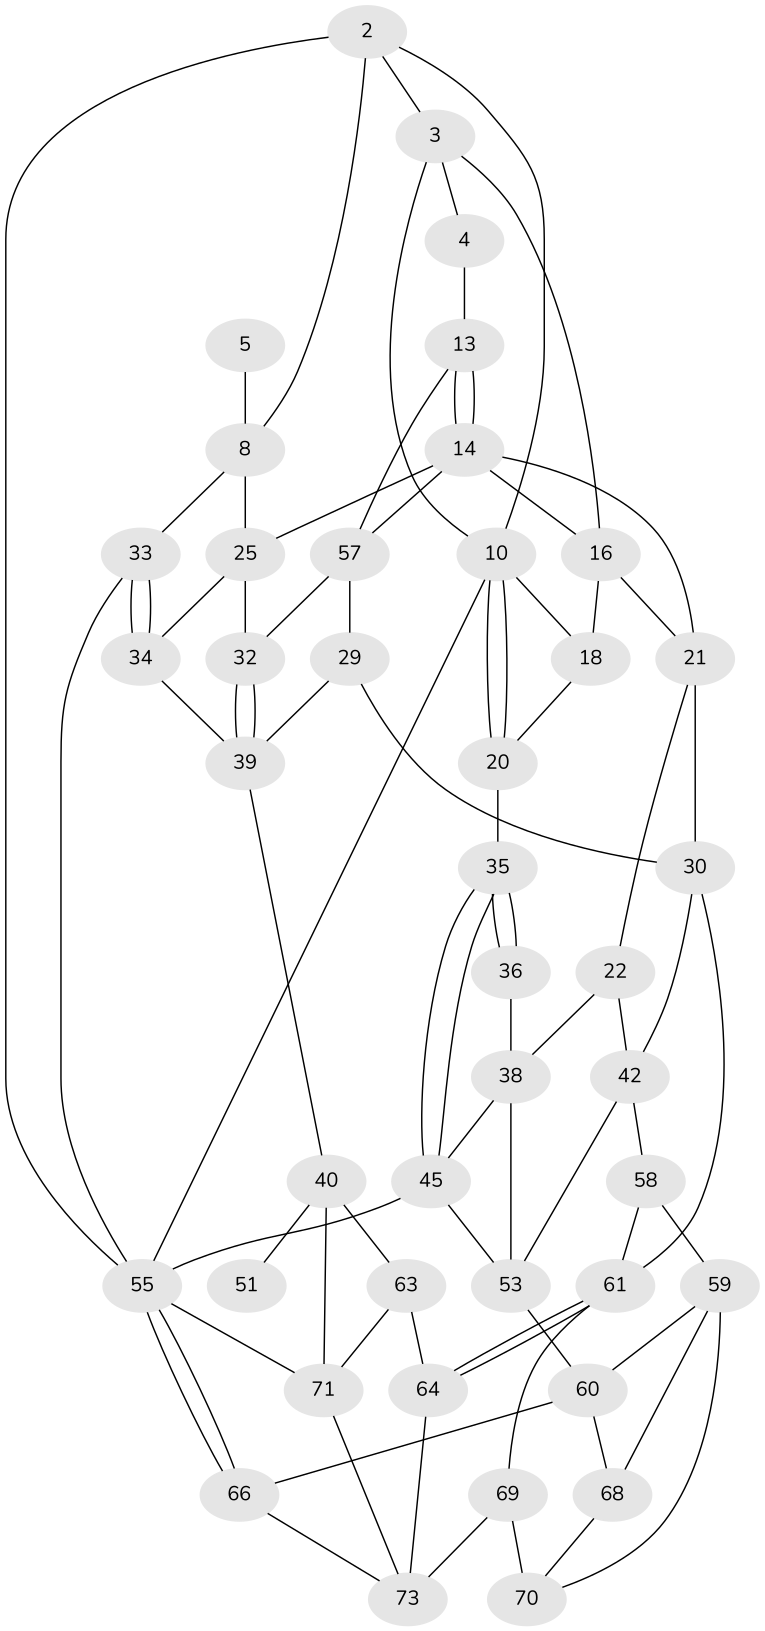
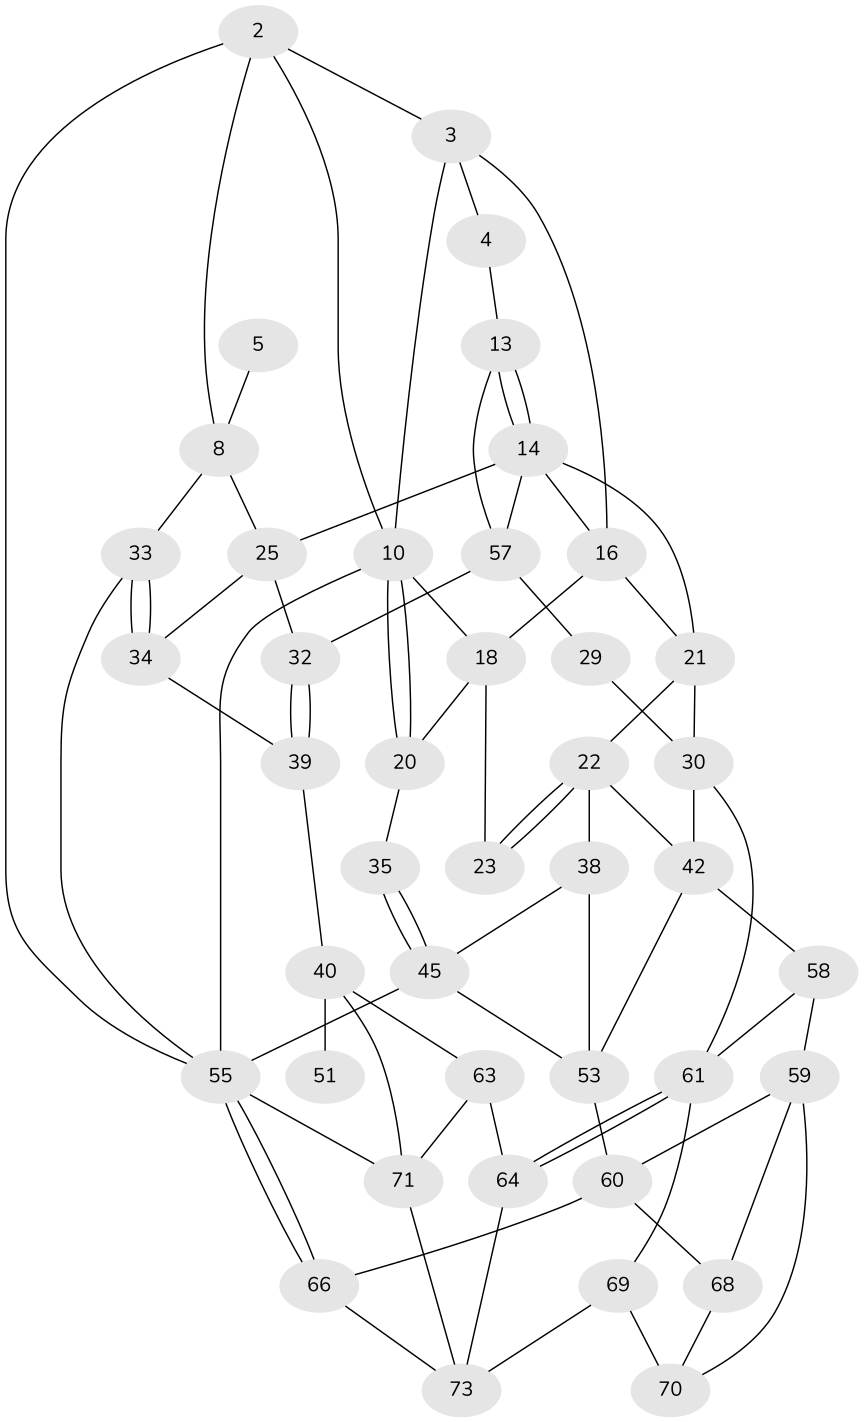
edge "29" -- "39": removed
node "23": added
node "36": removed
